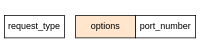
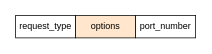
node "request_type": moved (34, 27) -> (45, 27)
